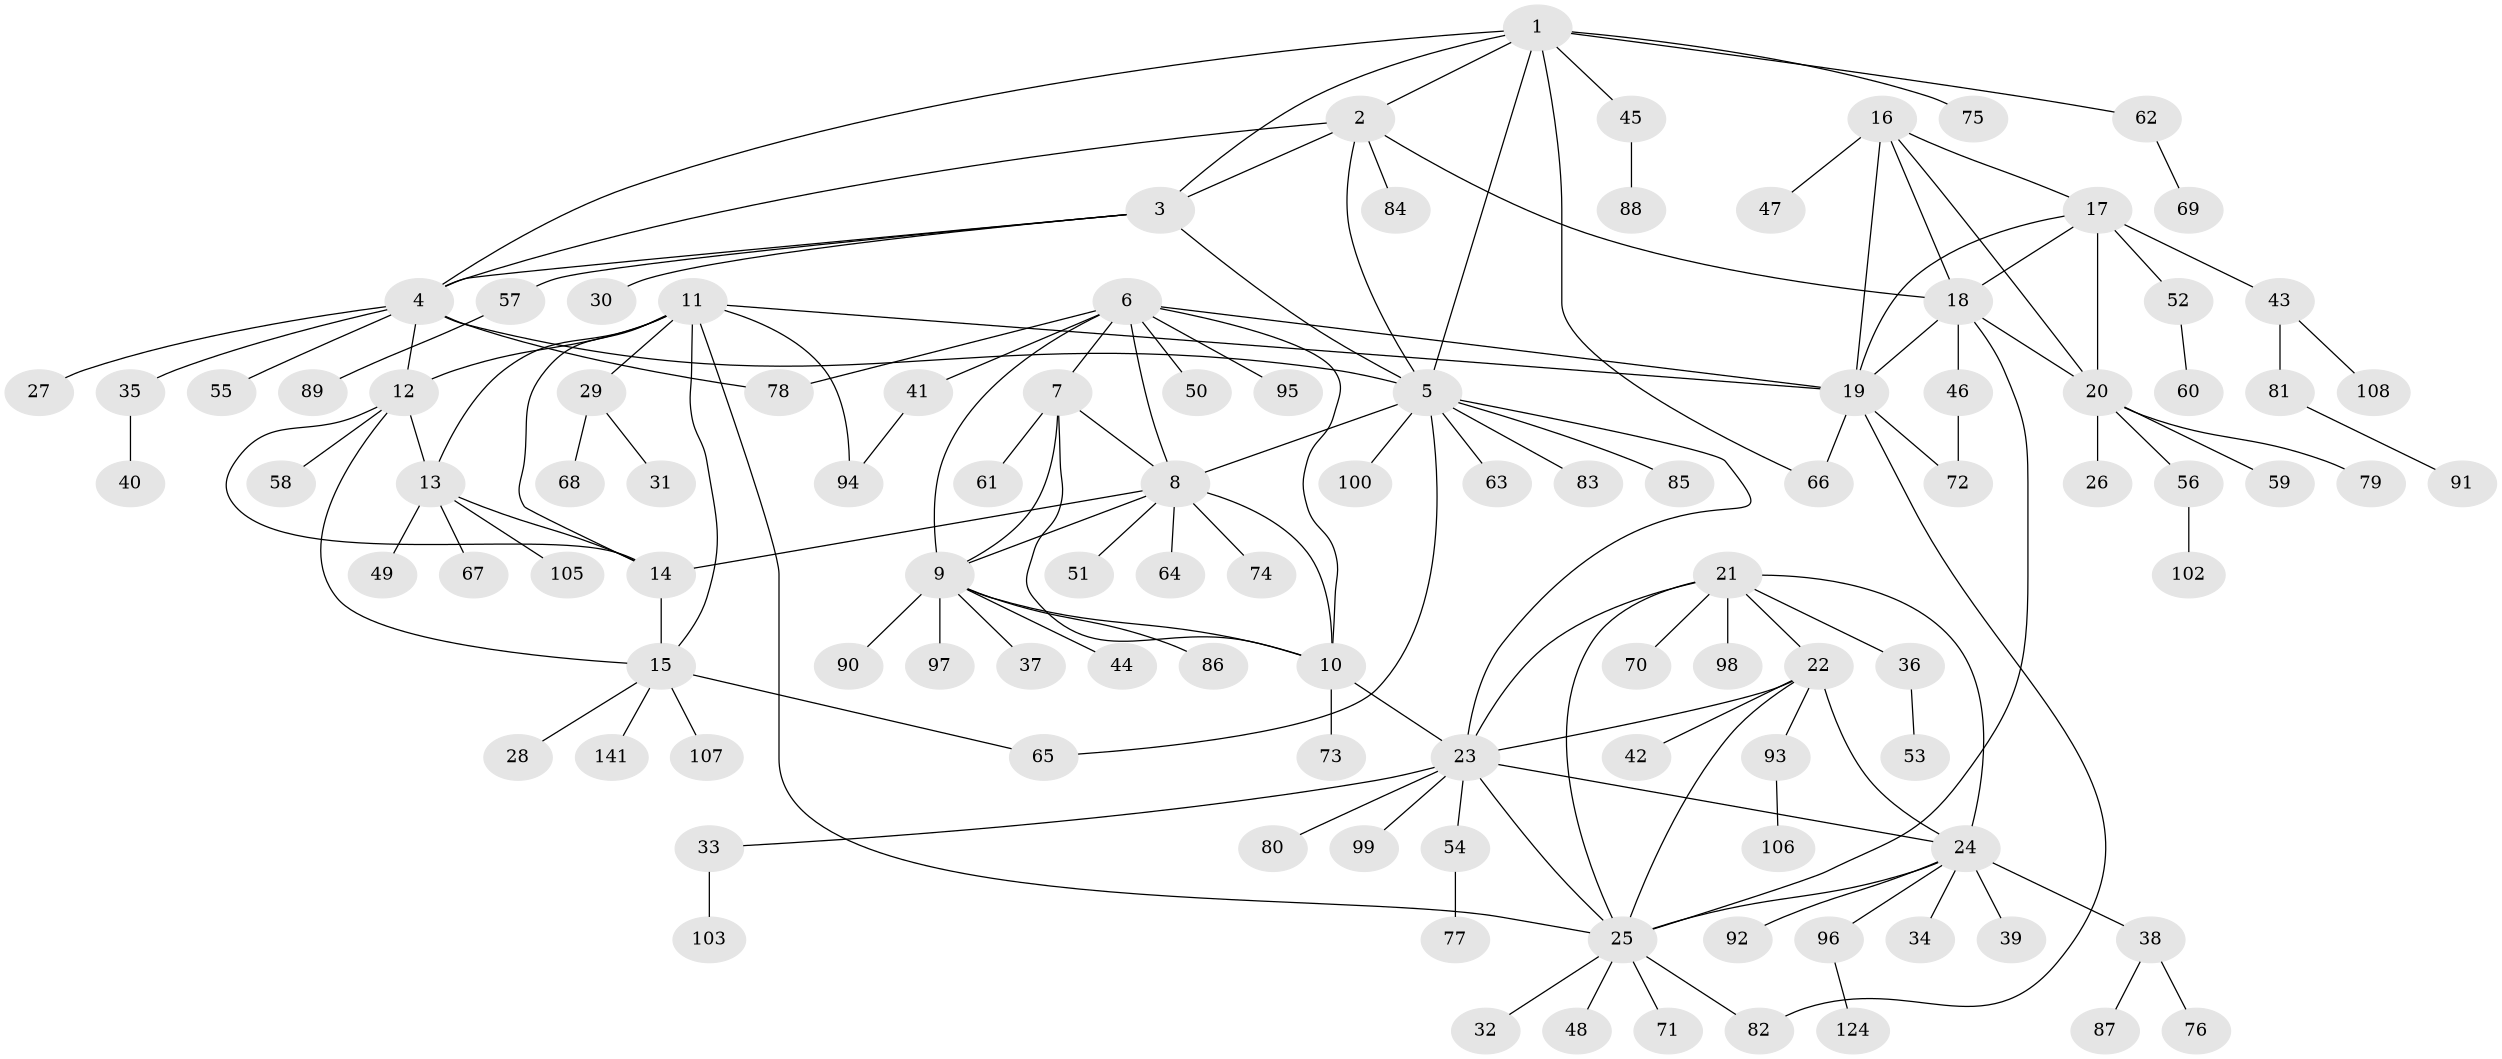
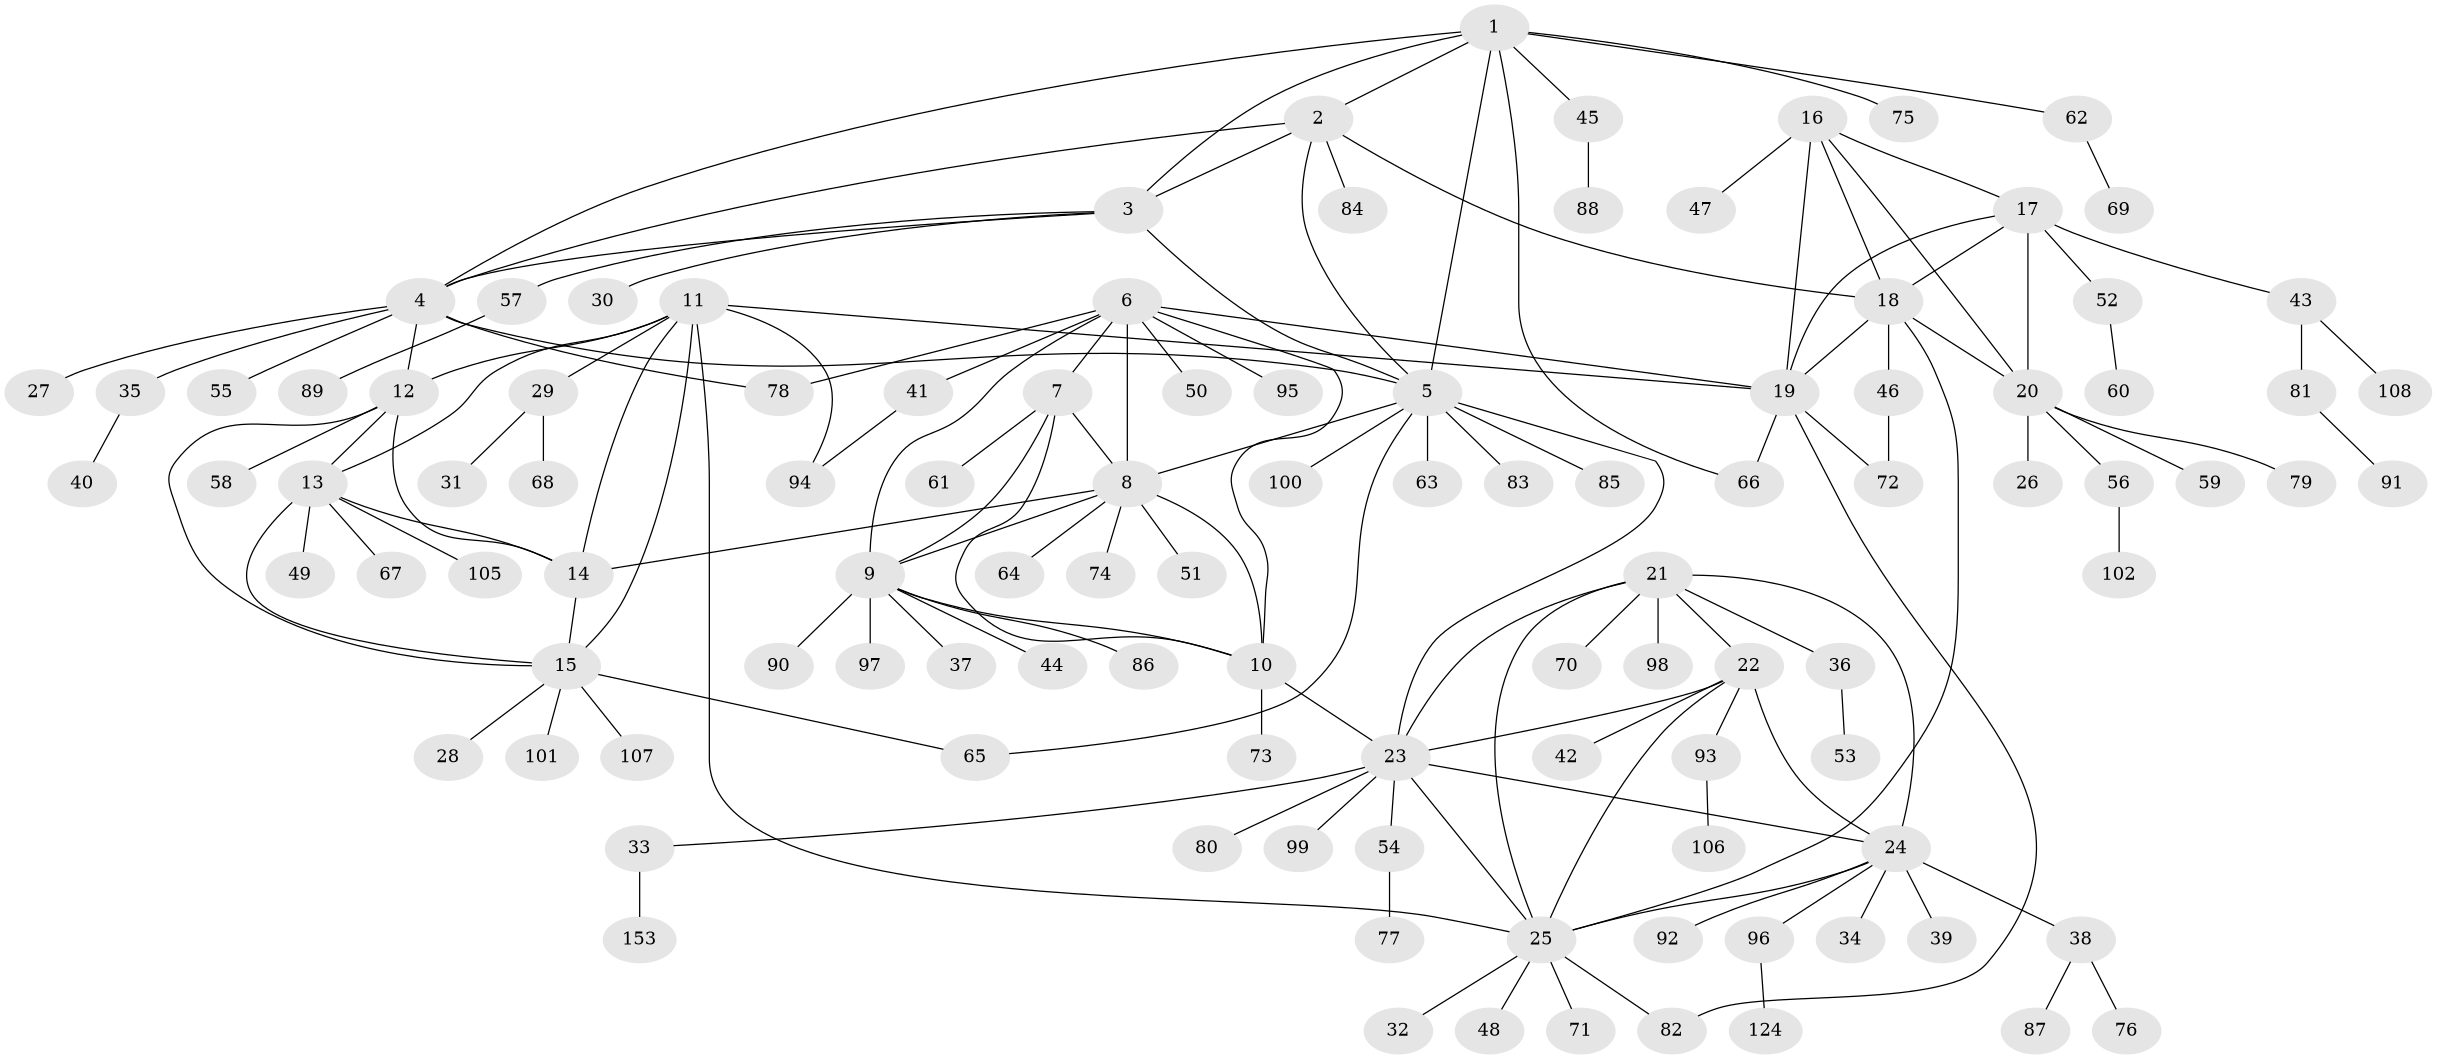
edge "13" -- "15": added
node "141": label "141" -> "101"
node "103": label "103" -> "153"
